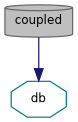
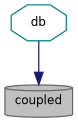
edge "coupled" -> "db": reversed
